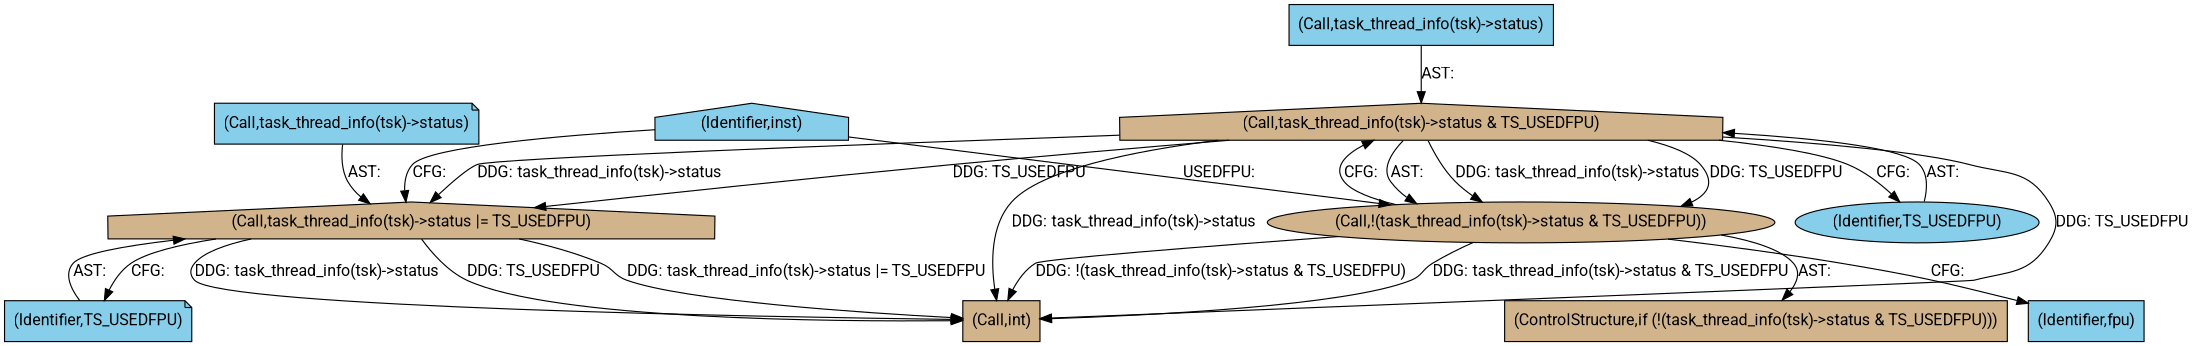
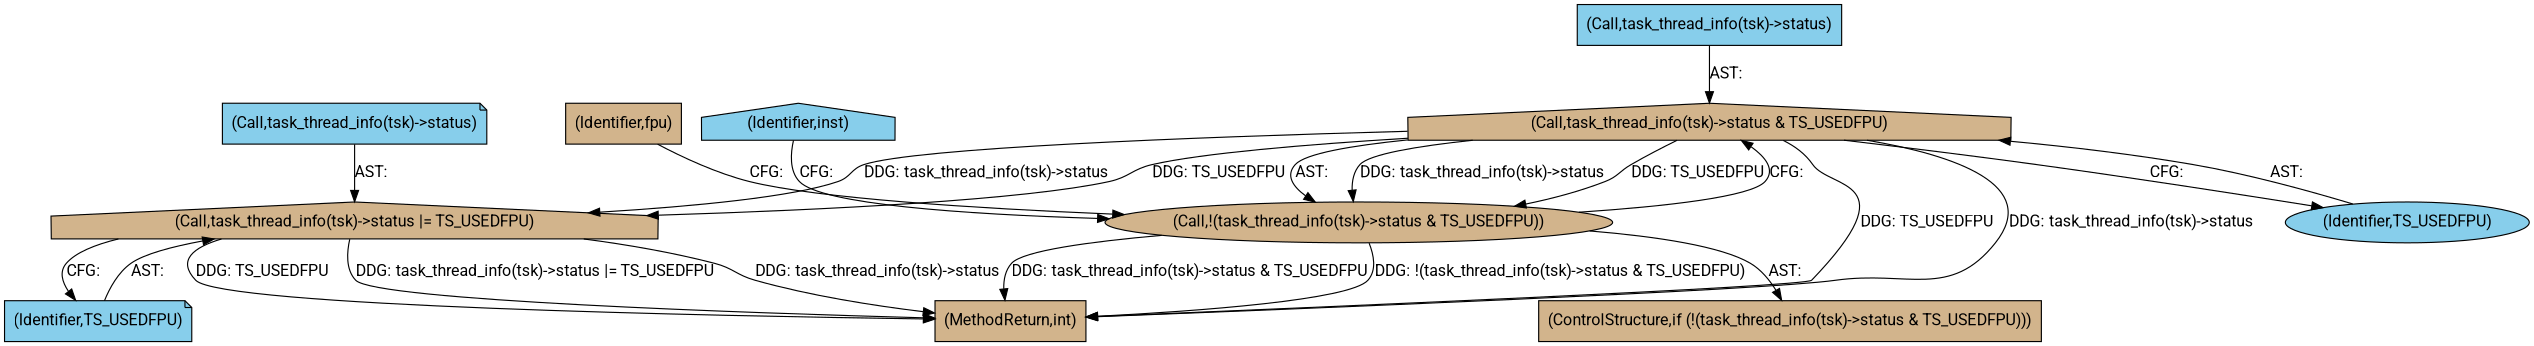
edge "(Identifier,inst)" -> "(Call,task_thread_info(tsk)->status |= TS_USEDFPU)": removed, label "CFG:"
edge "(Identifier,inst)" -> "(Call,!(task_thread_info(tsk)->status & TS_USEDFPU))": label "USEDFPU: " -> "CFG: "
edge "(Call,!(task_thread_info(tsk)->status & TS_USEDFPU))" -> "(Identifier,fpu)": reversed
node "(Call,int)": label "(Call,int)" -> "(MethodReturn,int)"
node "(Identifier,fpu)": fillcolor skyblue -> tan
